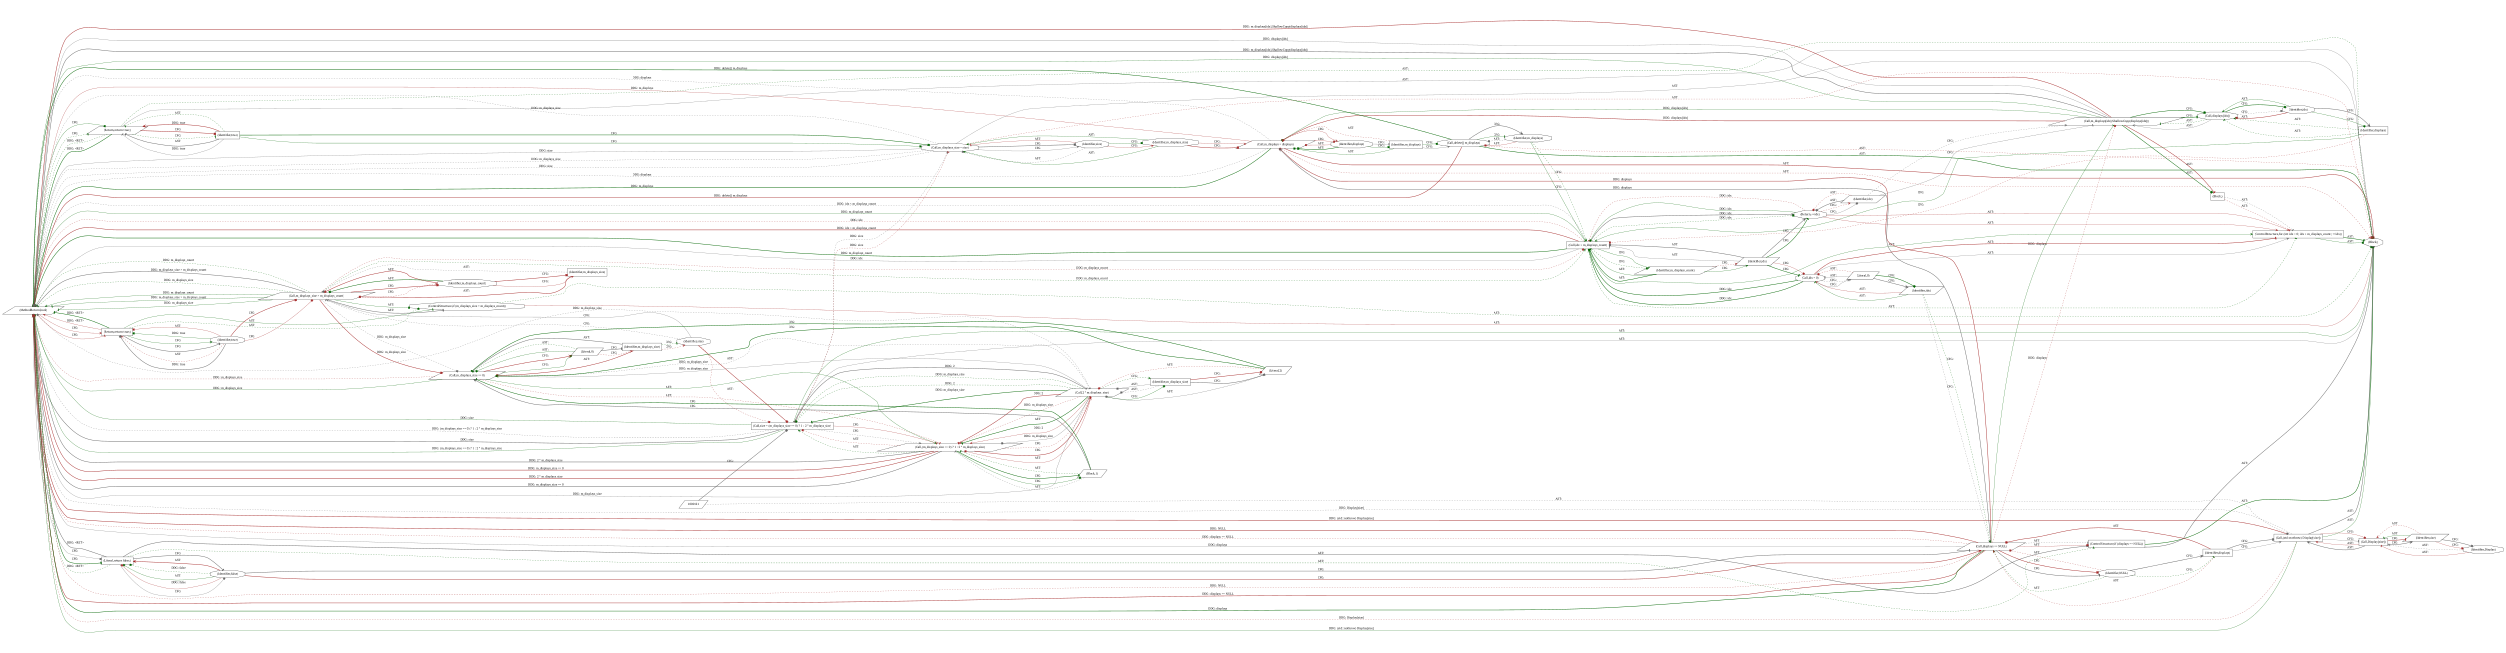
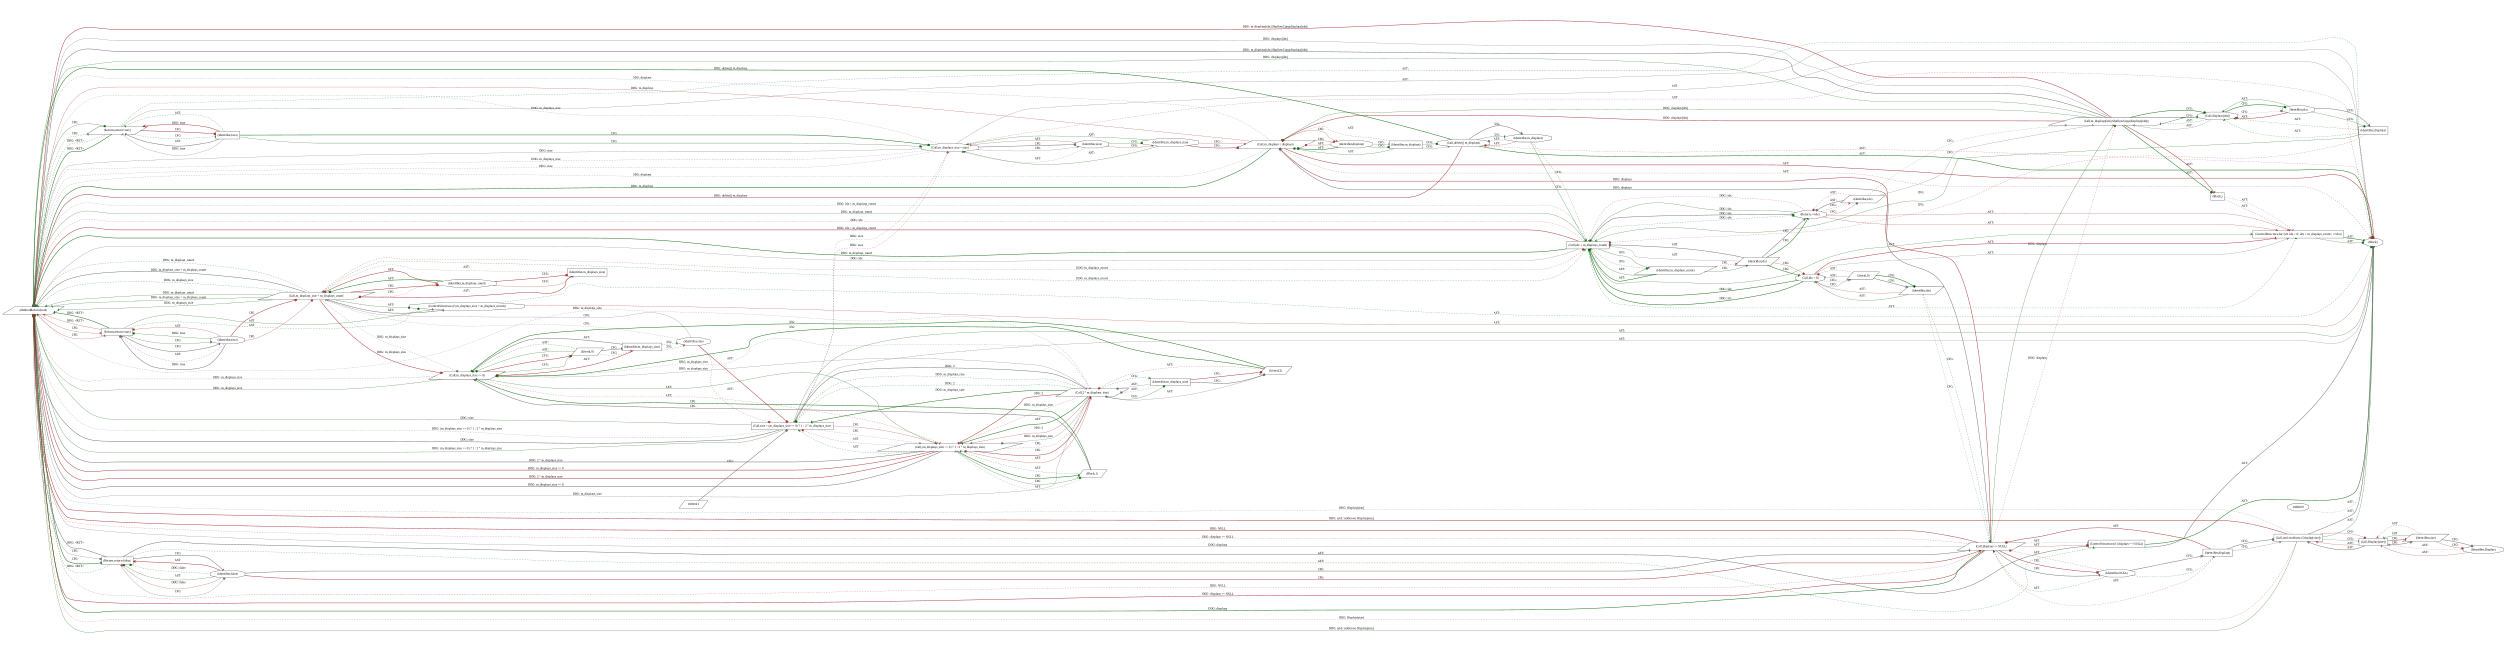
edge "1000121" -> "(Call,(std::nothrow) Display[size])": removed, label "AST:"
node "1000109": added
node "(Literal,return false;)": label "(Literal,return false;)" -> "(Return,return false;)"
